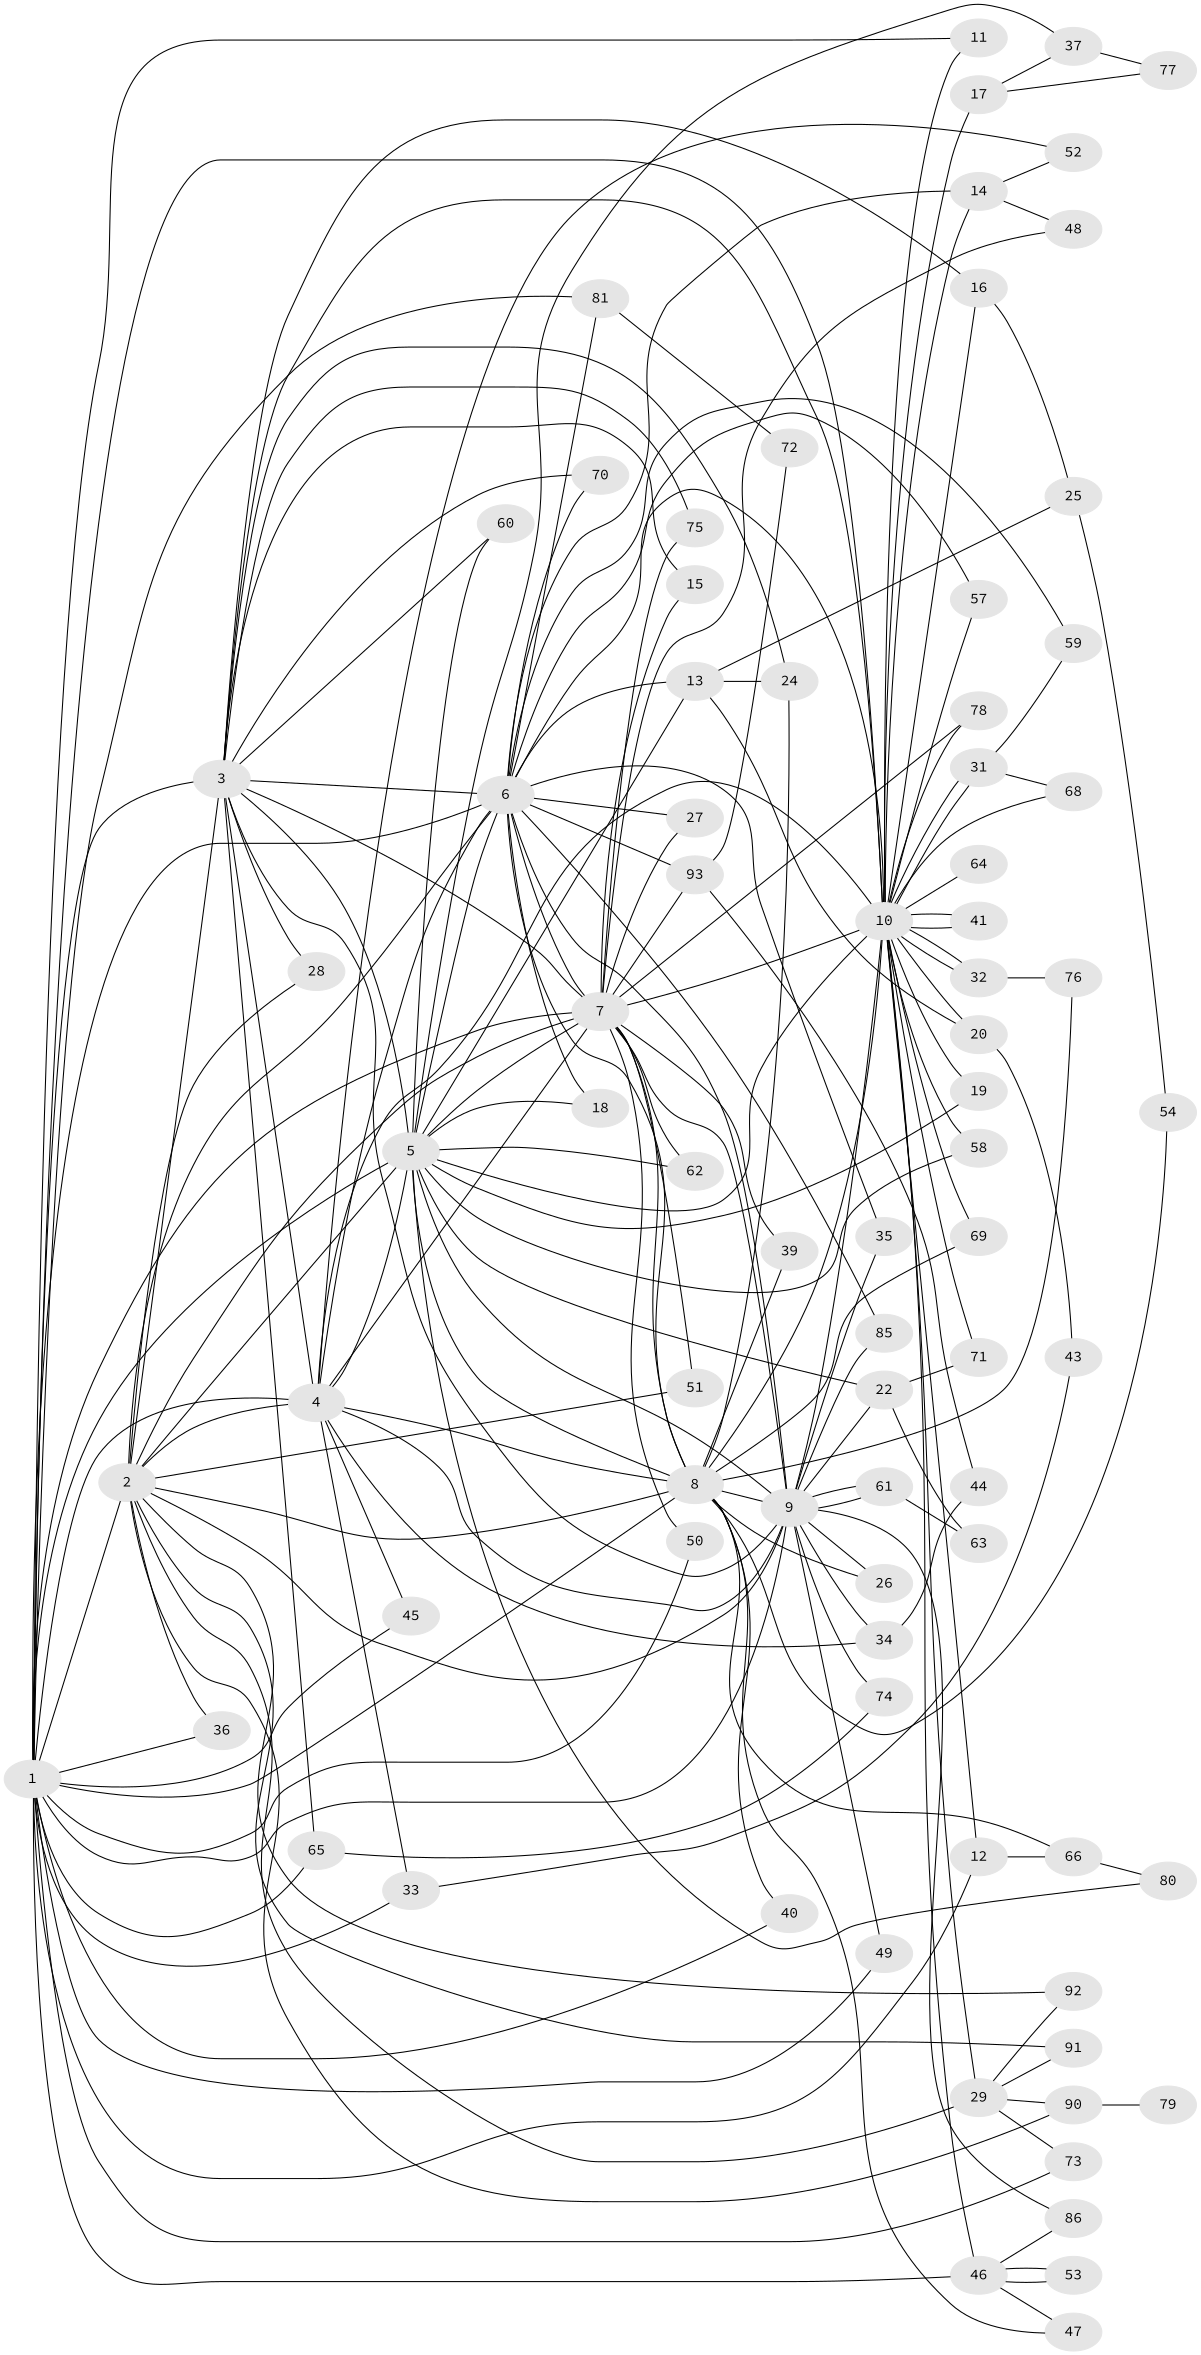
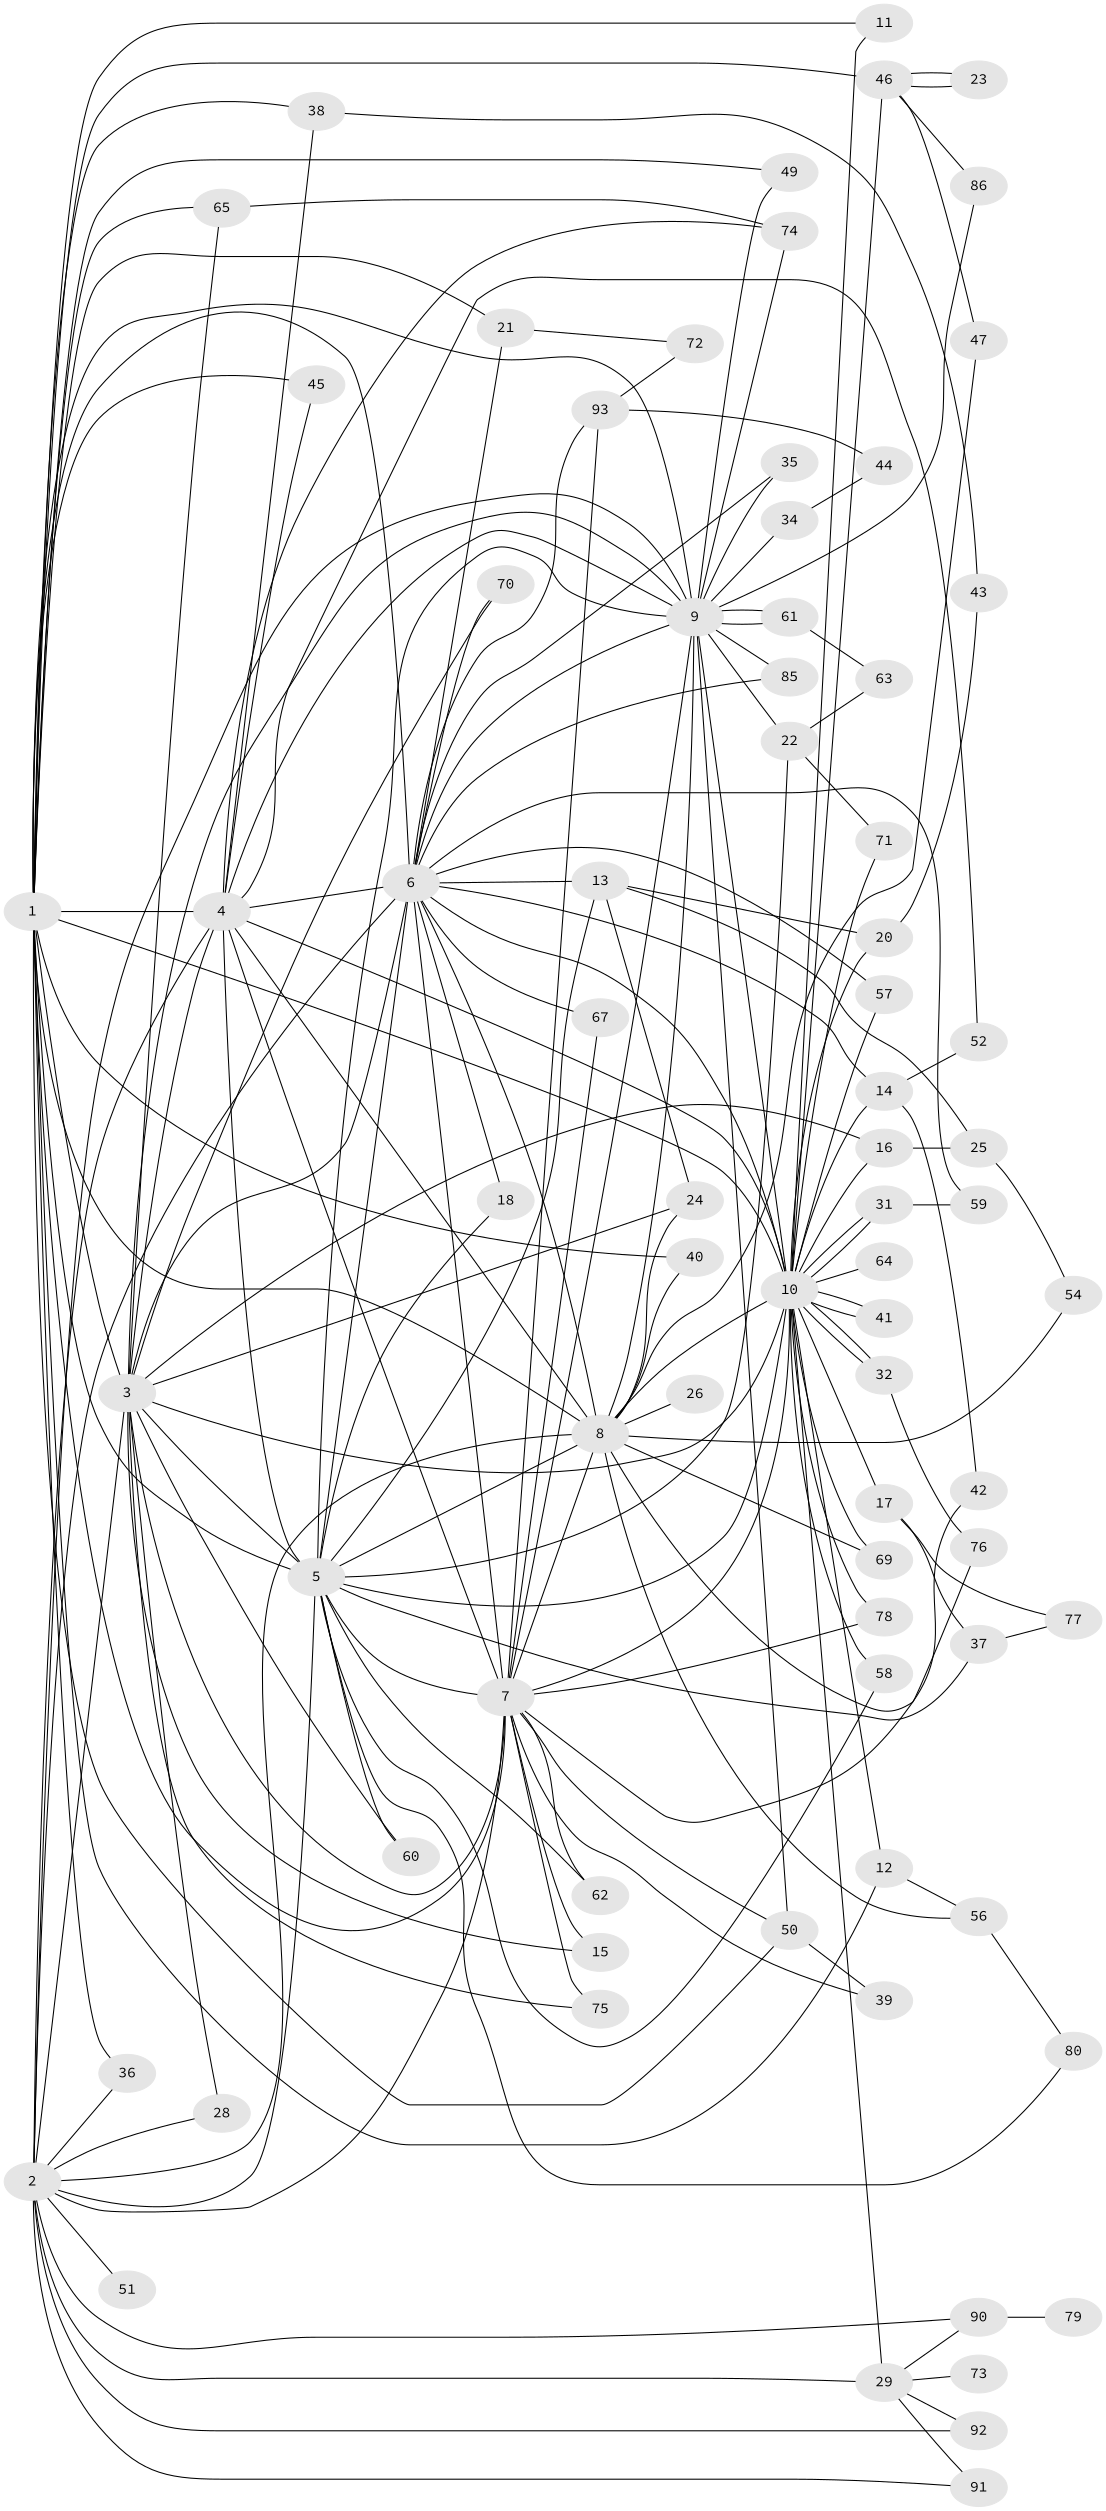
node "48": label "48" -> "42"
node "81": label "81" -> "21"
node "68": removed
node "27": label "27" -> "67"
node "19": removed
edge "7" -- "51": removed
edge "39" -- "8": now "39" -- "50"
edge "9" -- "26": now "9" -- "50"
edge "4" -- "34": now "4" -- "74"
edge "2" -- "1": removed
node "66": label "66" -> "56"
node "33": label "33" -> "38"
edge "1" -- "73": removed
node "53": label "53" -> "23"
